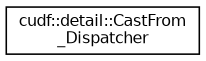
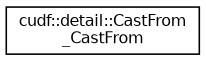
node "cudf::detail::CastFrom _Dispatcher": label "cudf::detail::CastFrom _Dispatcher" -> "cudf::detail::CastFrom _CastFrom"
